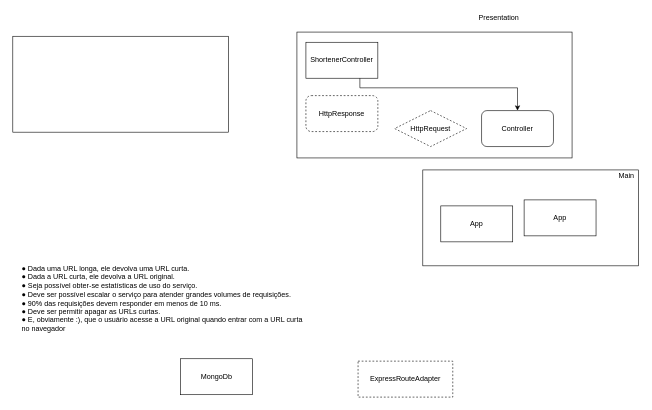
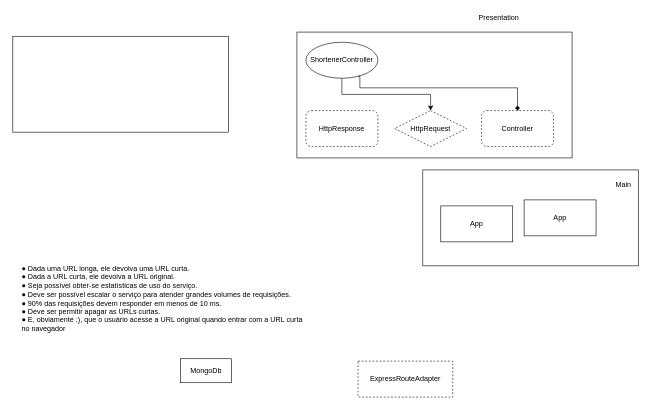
node "ShortenerController": shape rectangle -> ellipse
edge "ShortenerController" -> "HttpRequest": added
edge "ShortenerController" -> "Controller": arrowhead classic -> diamond
node "HttpResponse": moved (342, 114) -> (342, 129)
node "Controller": style solid -> dashed
node "Main": moved (627, 176) -> (624, 185)
node "MongoDb": size 72x36 -> 51x24
